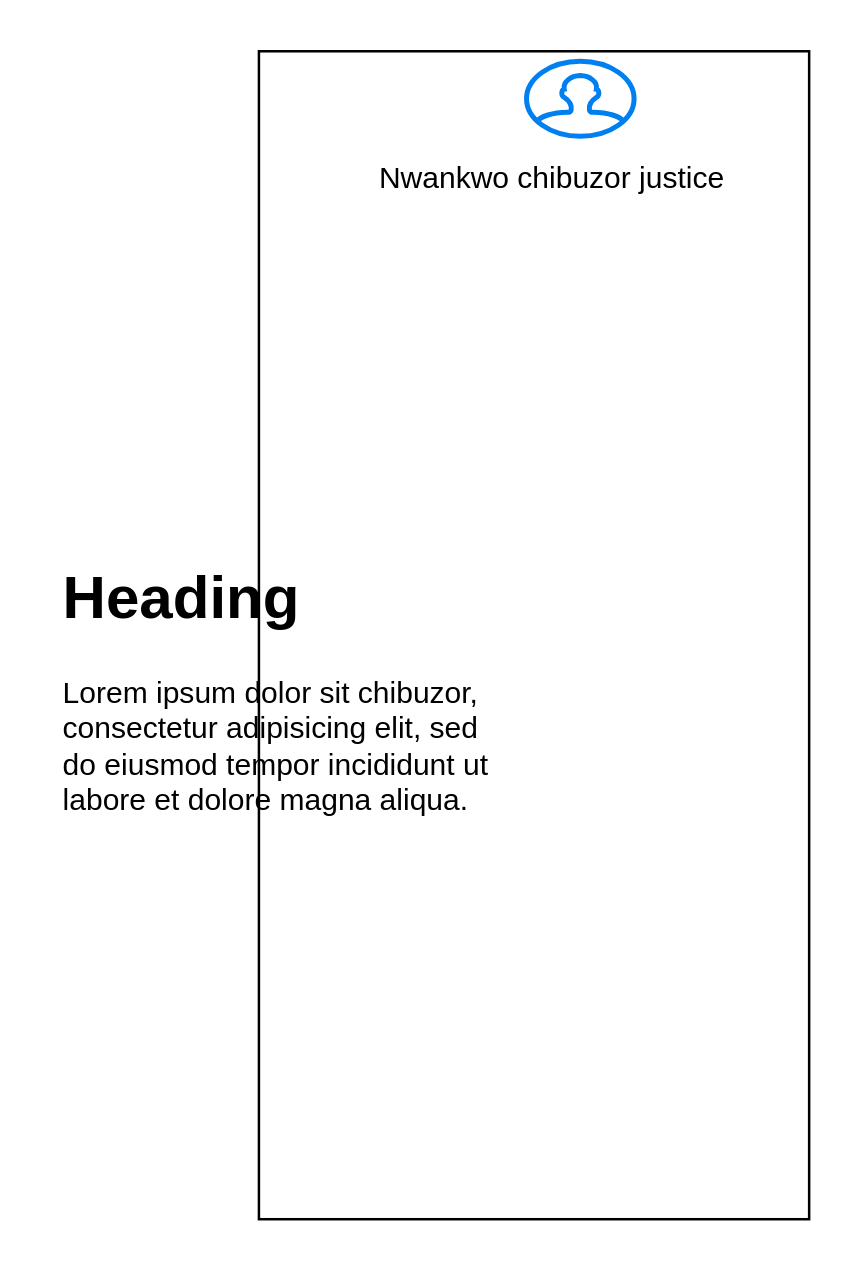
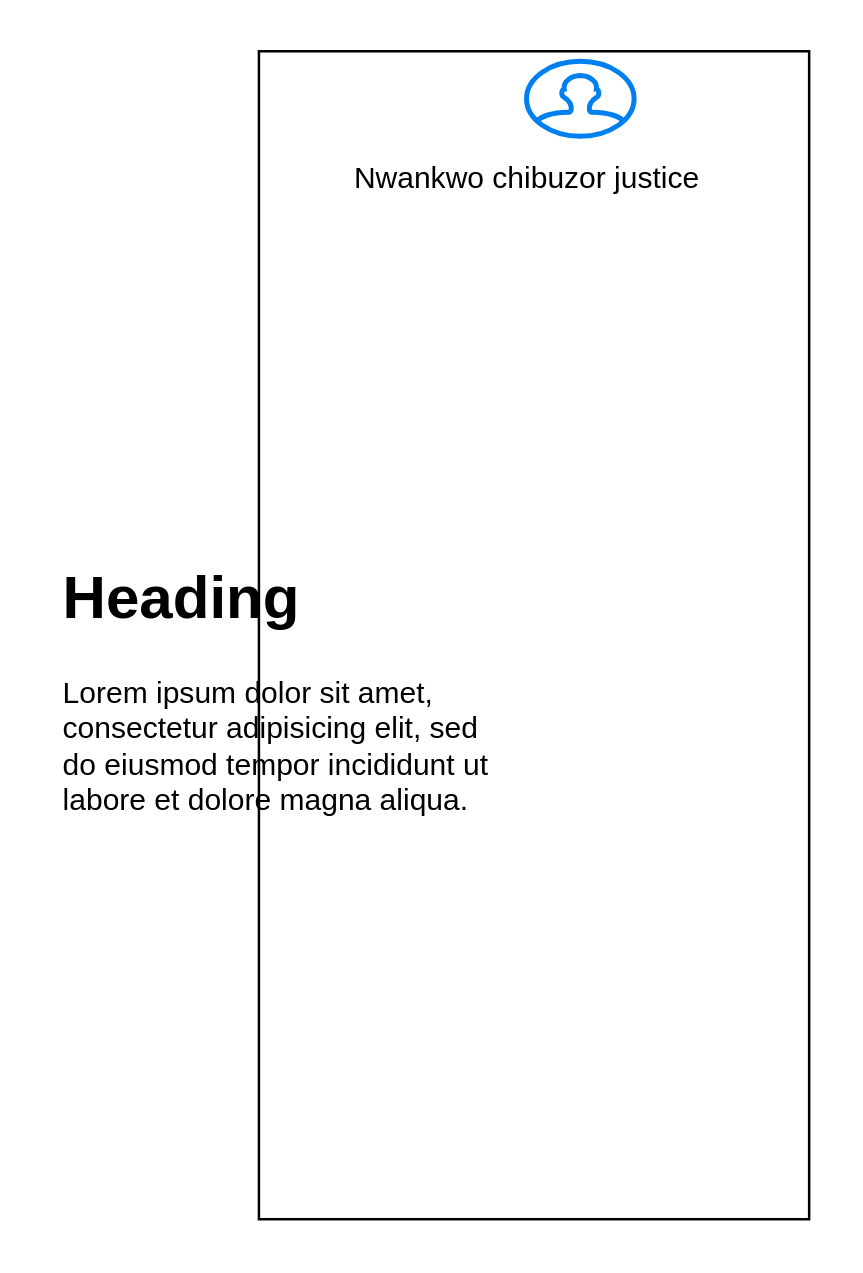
node "Nwankwo chibuzor justice": moved (553, 179) -> (528, 179)
node "HeadingLorem ipsum dolor sit chibuzor, consectetur adipisicing elit, sed do eiusmod tempor incididunt ut labore et dolore magna aliqua.": label "HeadingLorem ipsum dolor sit chibuzor, consectetur adipisicing elit, sed do eiusmod tempor incididunt ut labore et dolore magna aliqua." -> "HeadingLorem ipsum dolor sit amet, consectetur adipisicing elit, sed do eiusmod tempor incididunt ut labore et dolore magna aliqua."
